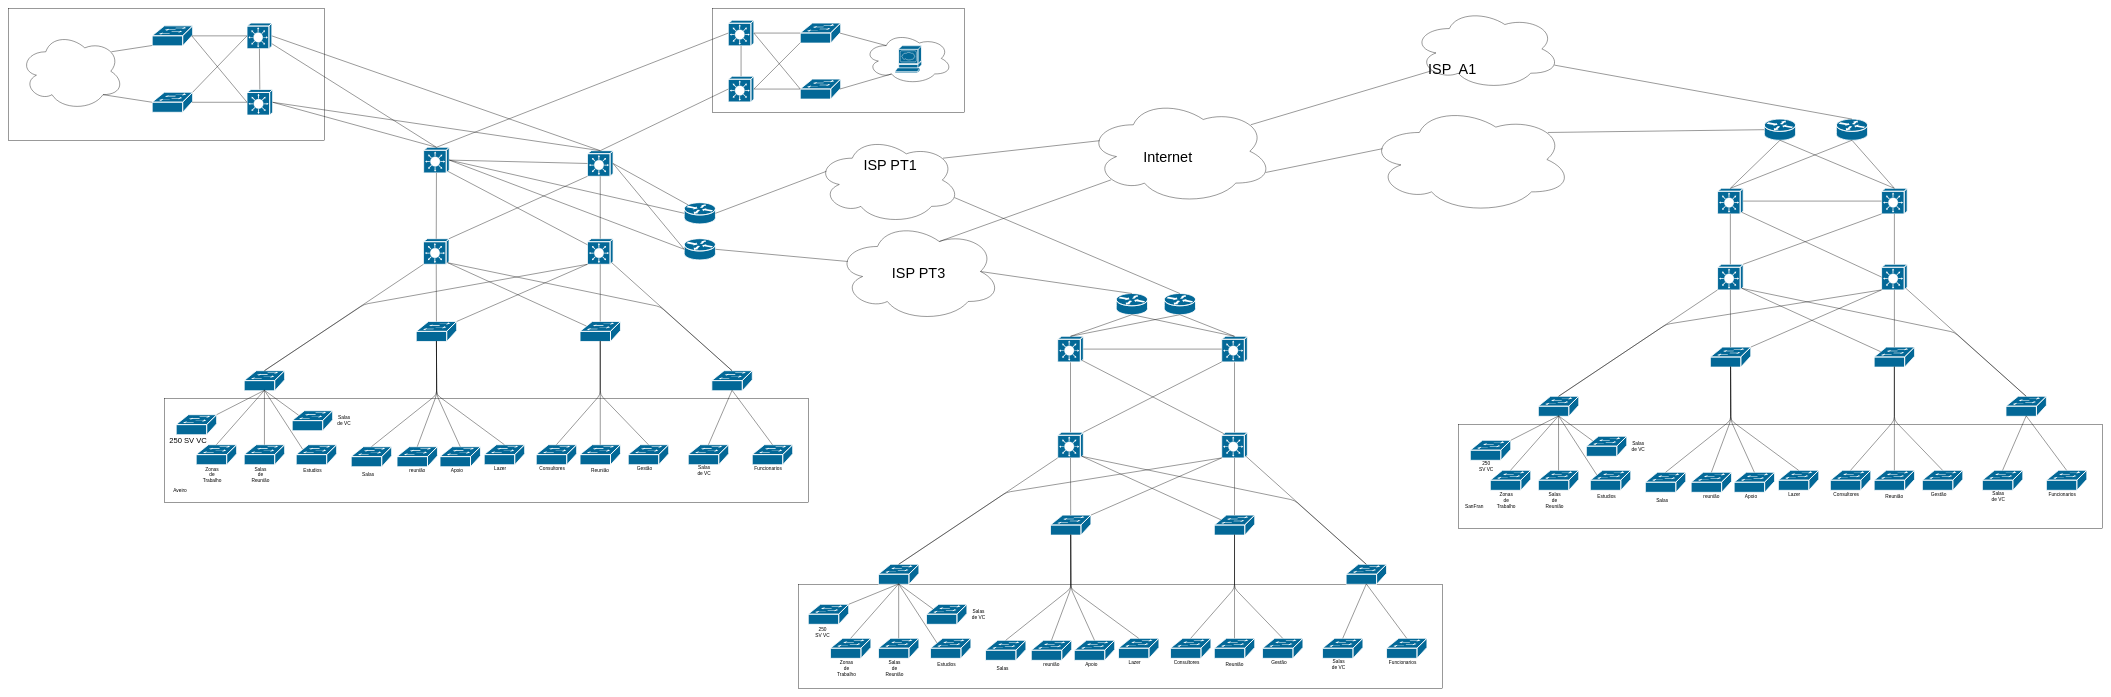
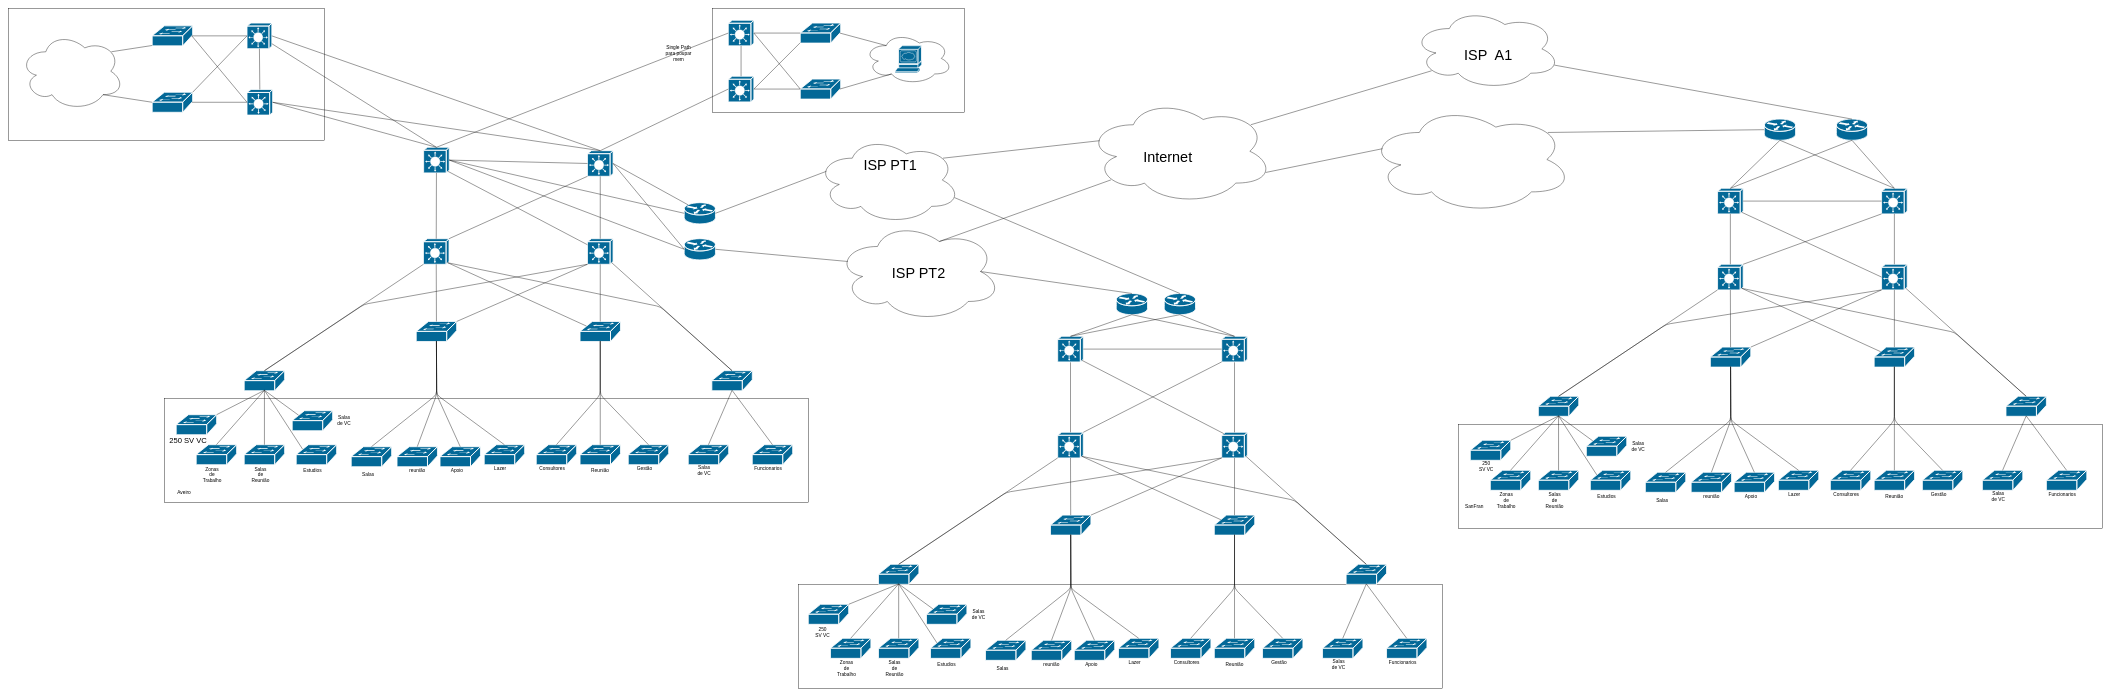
node "Single Path para poupar mem": added
node "ISP A1": moved (1452, 69) -> (1488, 55)
node "ISP PT3": label "ISP PT3" -> "ISP PT2"
node "Aveiro": moved (180, 491) -> (184, 493)
